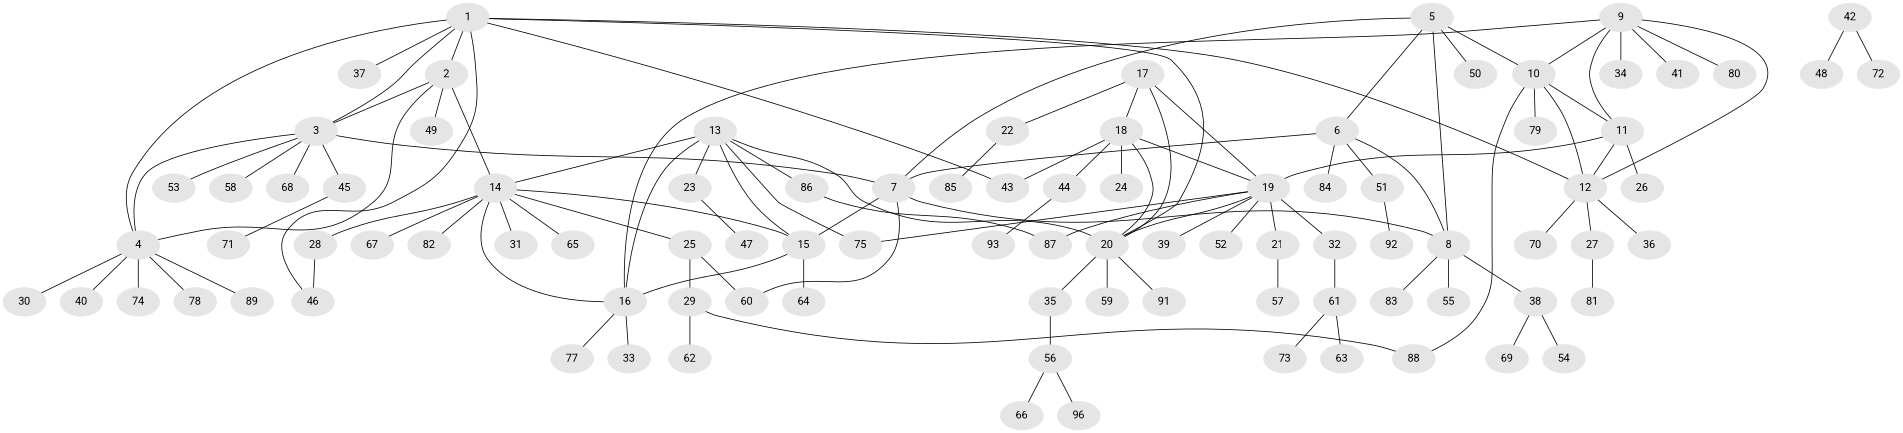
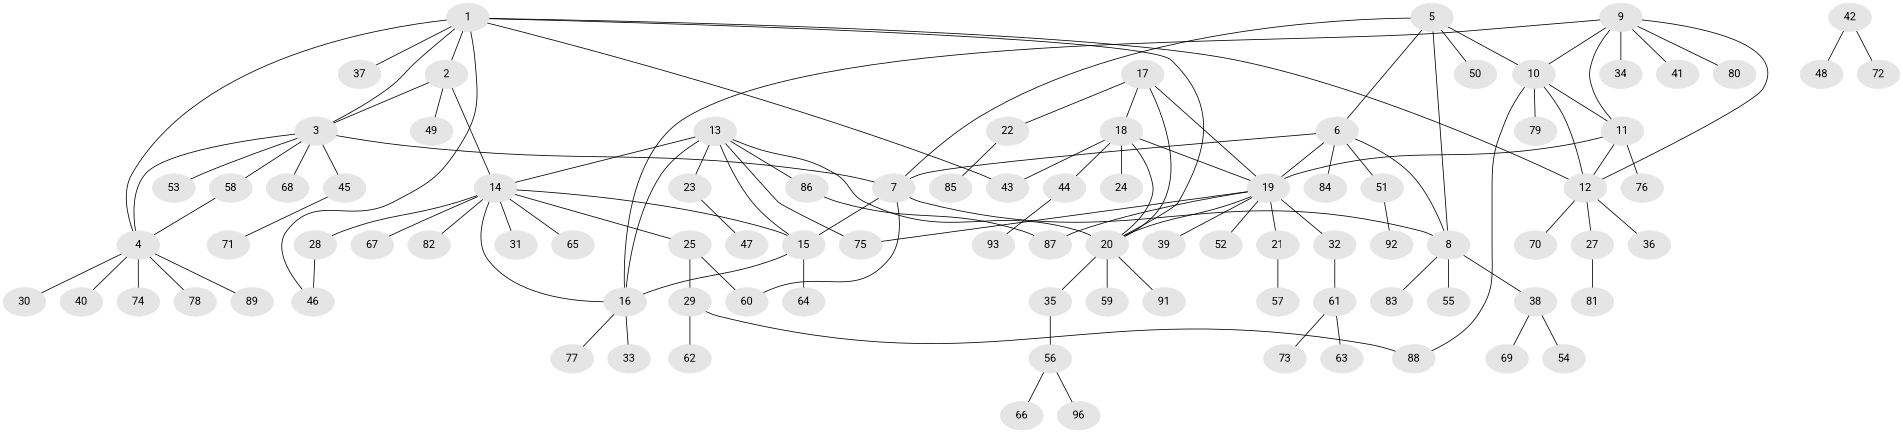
edge "6" -- "19": added
node "26": label "26" -> "76"
edge "2" -- "4": now "58" -- "4"
